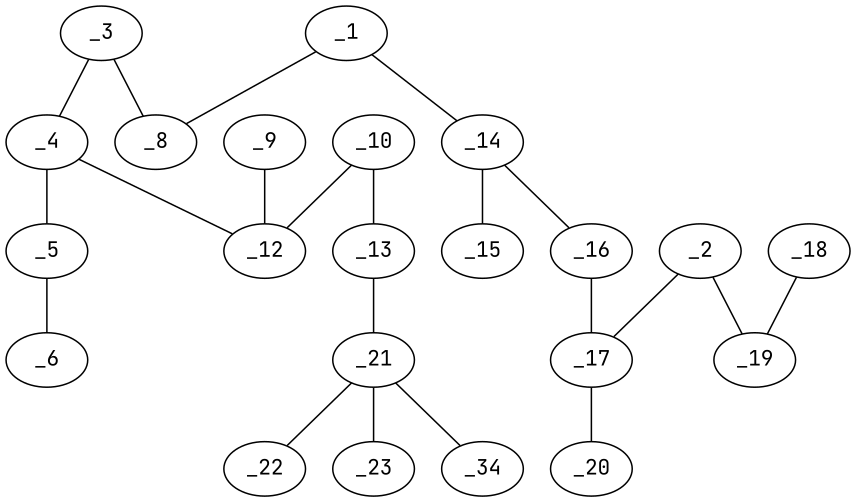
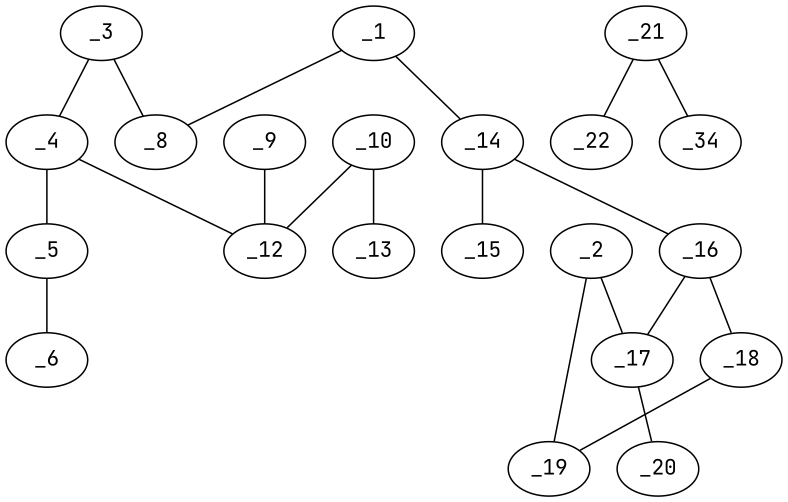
edge "_16" -- "_18": added
edge "_13" -- "_21": removed
node "_23": removed
